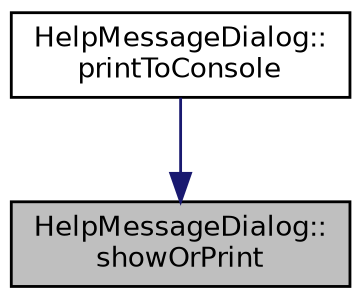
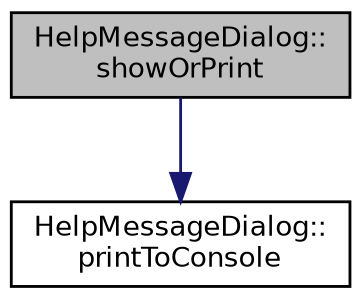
edge "HelpMessageDialog:: printToConsole" -> "HelpMessageDialog:: showOrPrint": reversed
